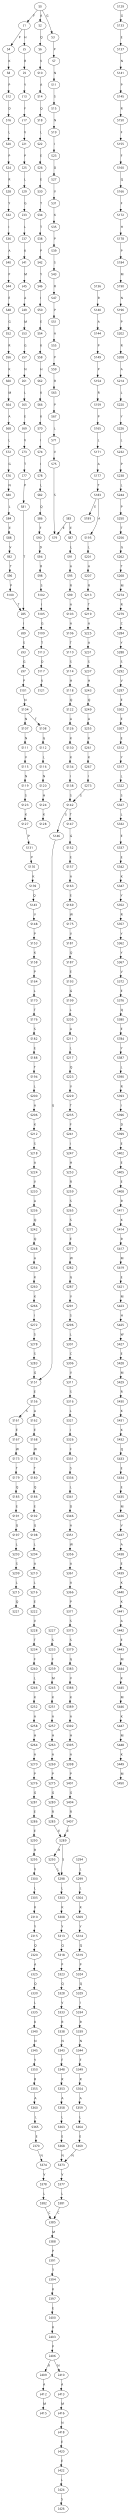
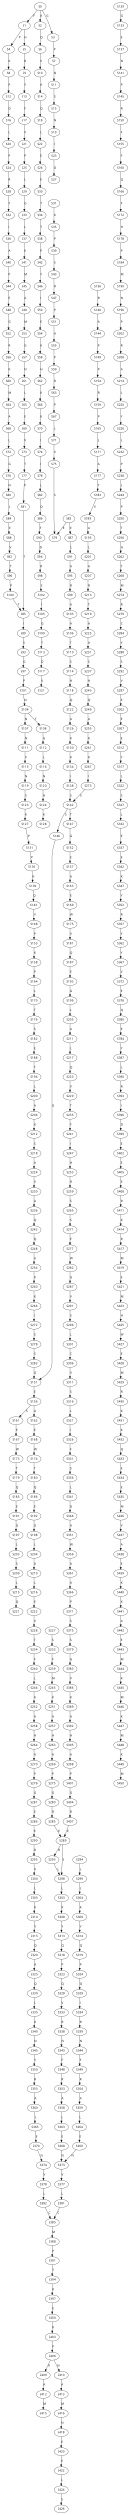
edge "S27" -> "S31": removed, label "V"
edge "S183" -> "S195": now "S189" -> "S195"
